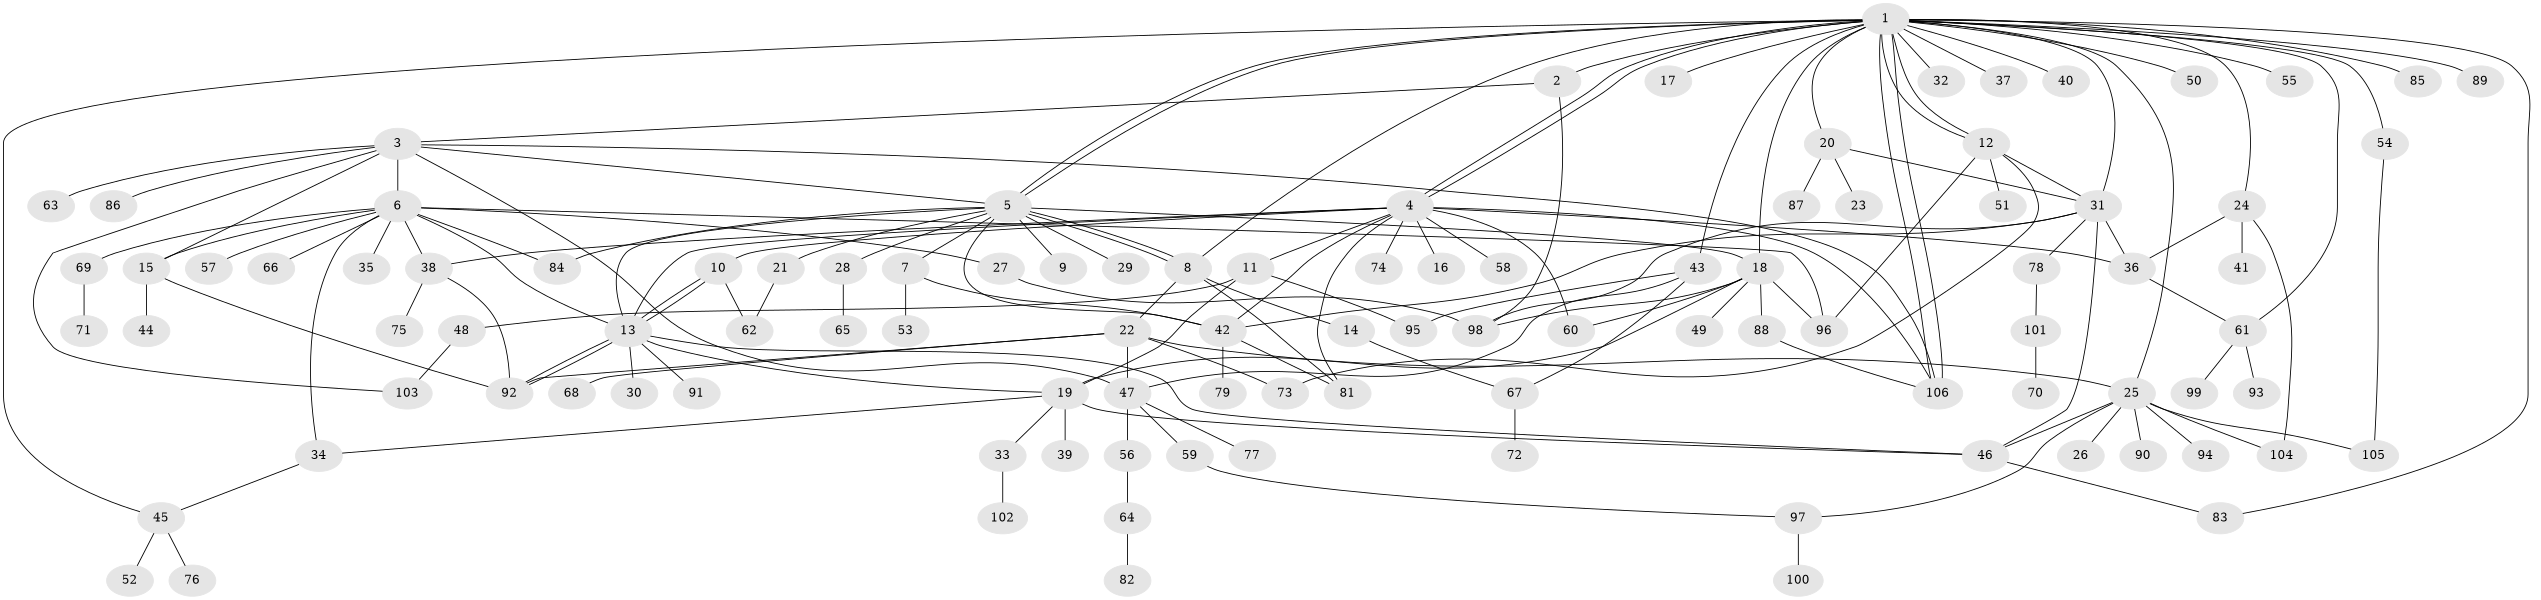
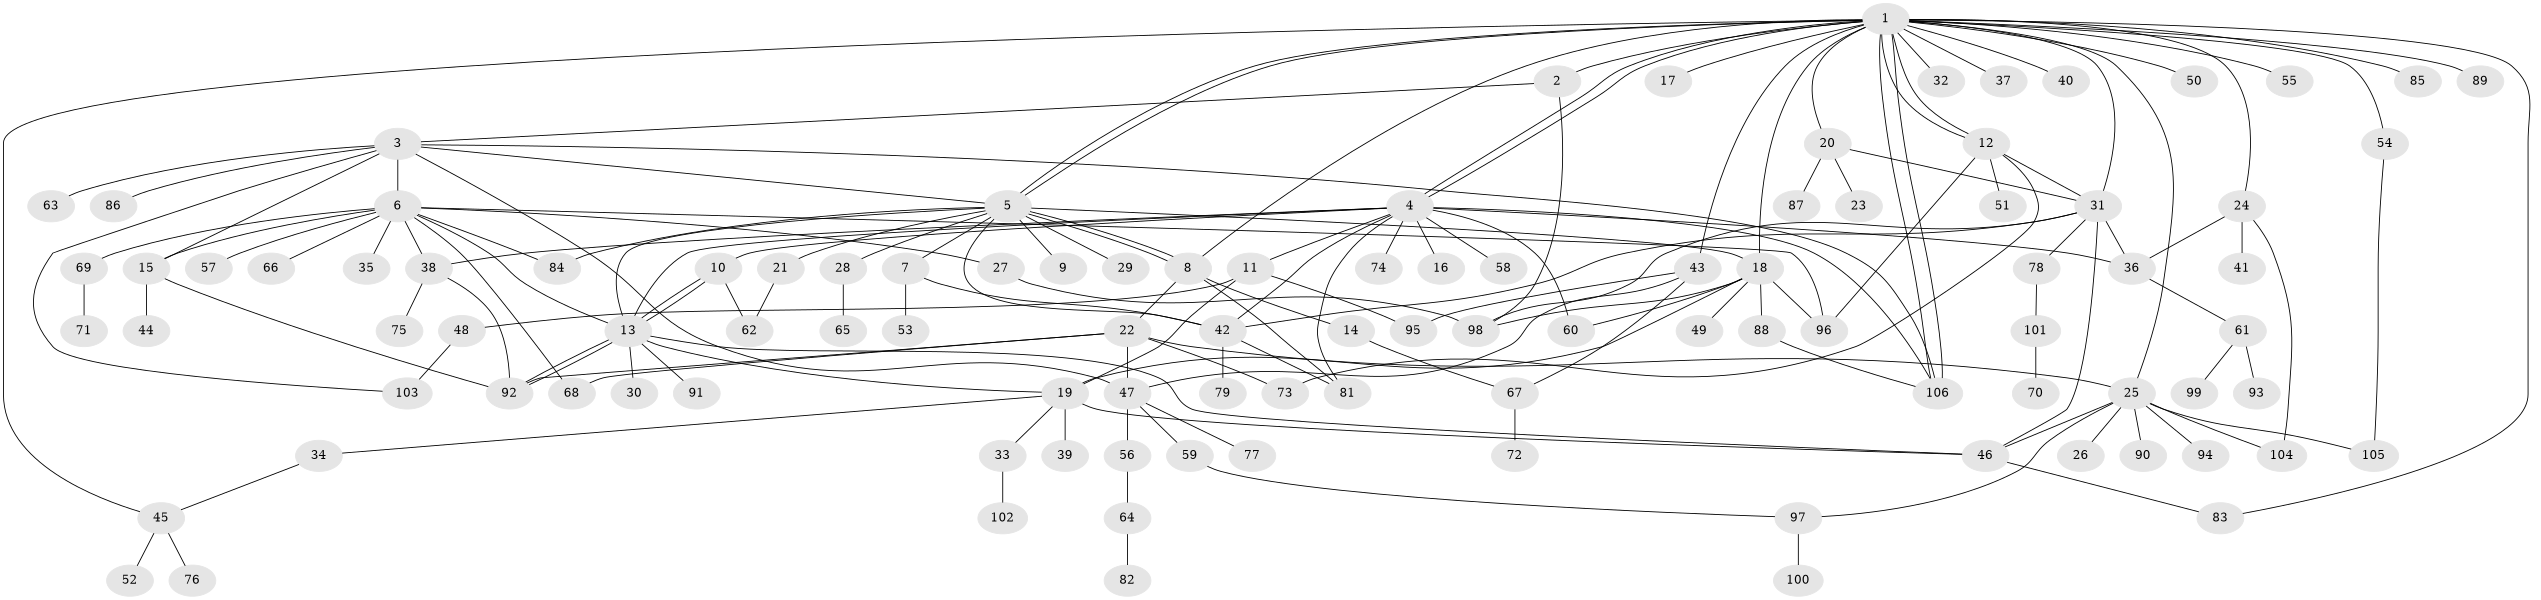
edge "1" -- "61": removed
edge "6" -- "34": now "6" -- "68"
